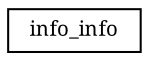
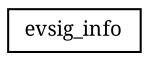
node "info_info": label "info_info" -> "evsig_info"
